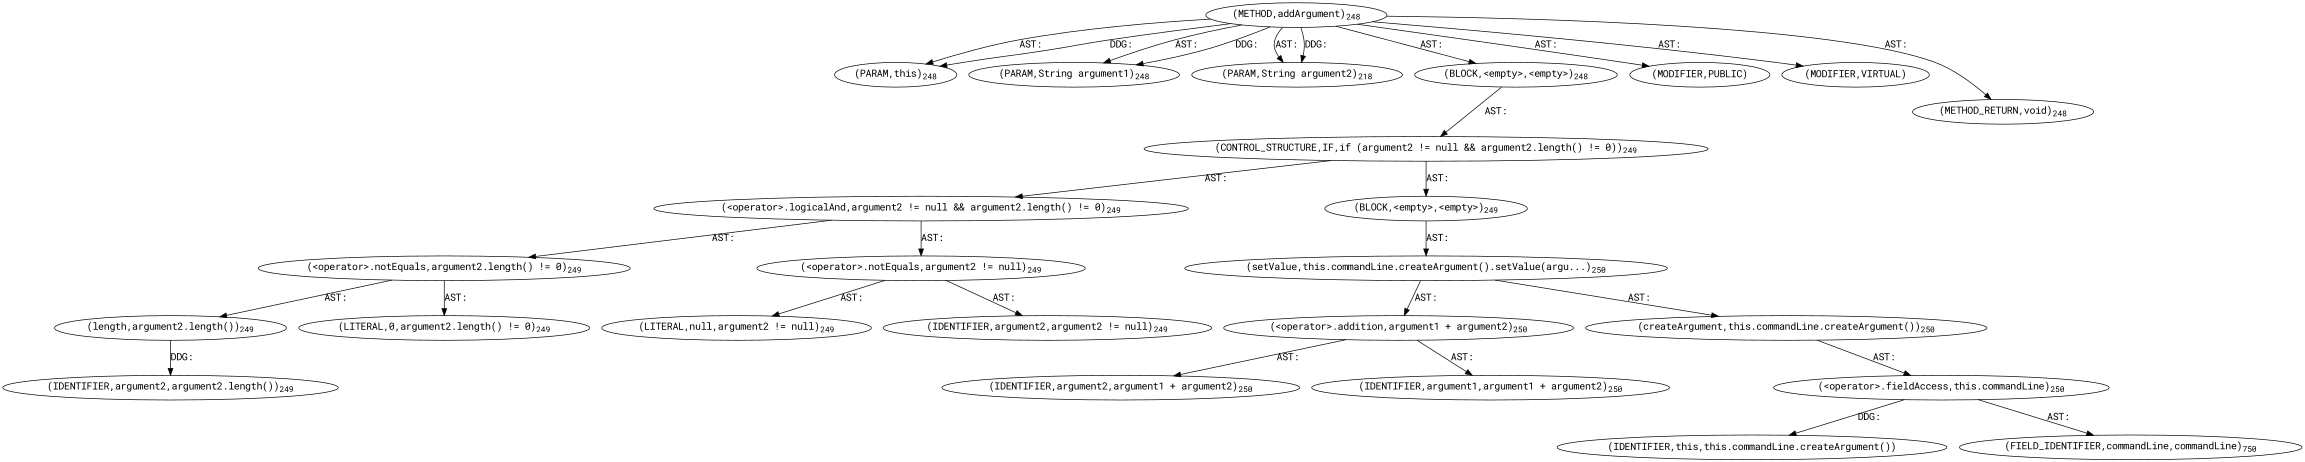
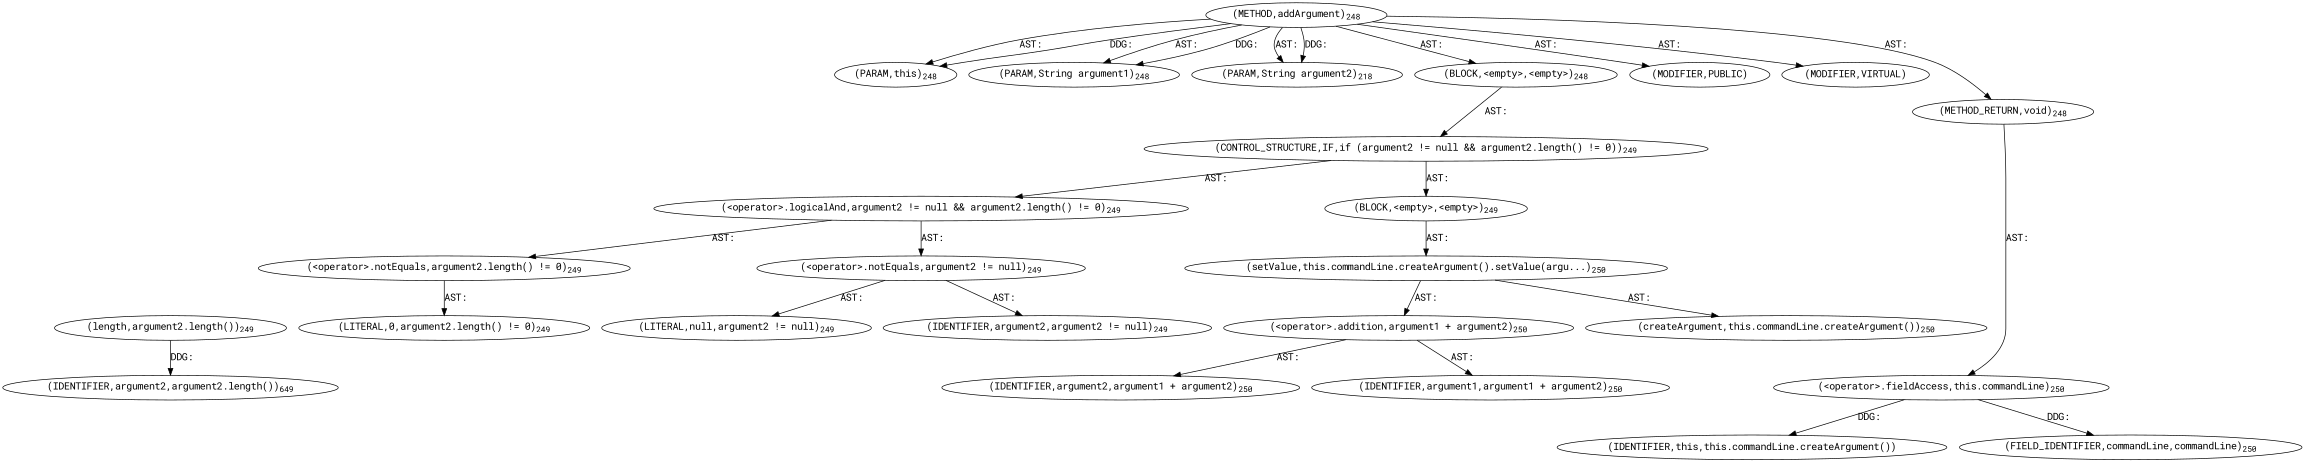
edge "(<operator>.notEquals,argument2.length() != 0)" -> "(length,argument2.length())": removed, label "AST:"
edge "(createArgument,this.commandLine.createArgument())" -> "(<operator>.fieldAccess,this.commandLine)": now "(METHOD_RETURN,void)" -> "(<operator>.fieldAccess,this.commandLine)"
node "(IDENTIFIER,argument2,argument2.length())": text "249" -> "649"
edge "(<operator>.fieldAccess,this.commandLine)" -> "(FIELD_IDENTIFIER,commandLine,commandLine)": label "AST: " -> "DDG: "
node "(FIELD_IDENTIFIER,commandLine,commandLine)": text "750" -> "250"
